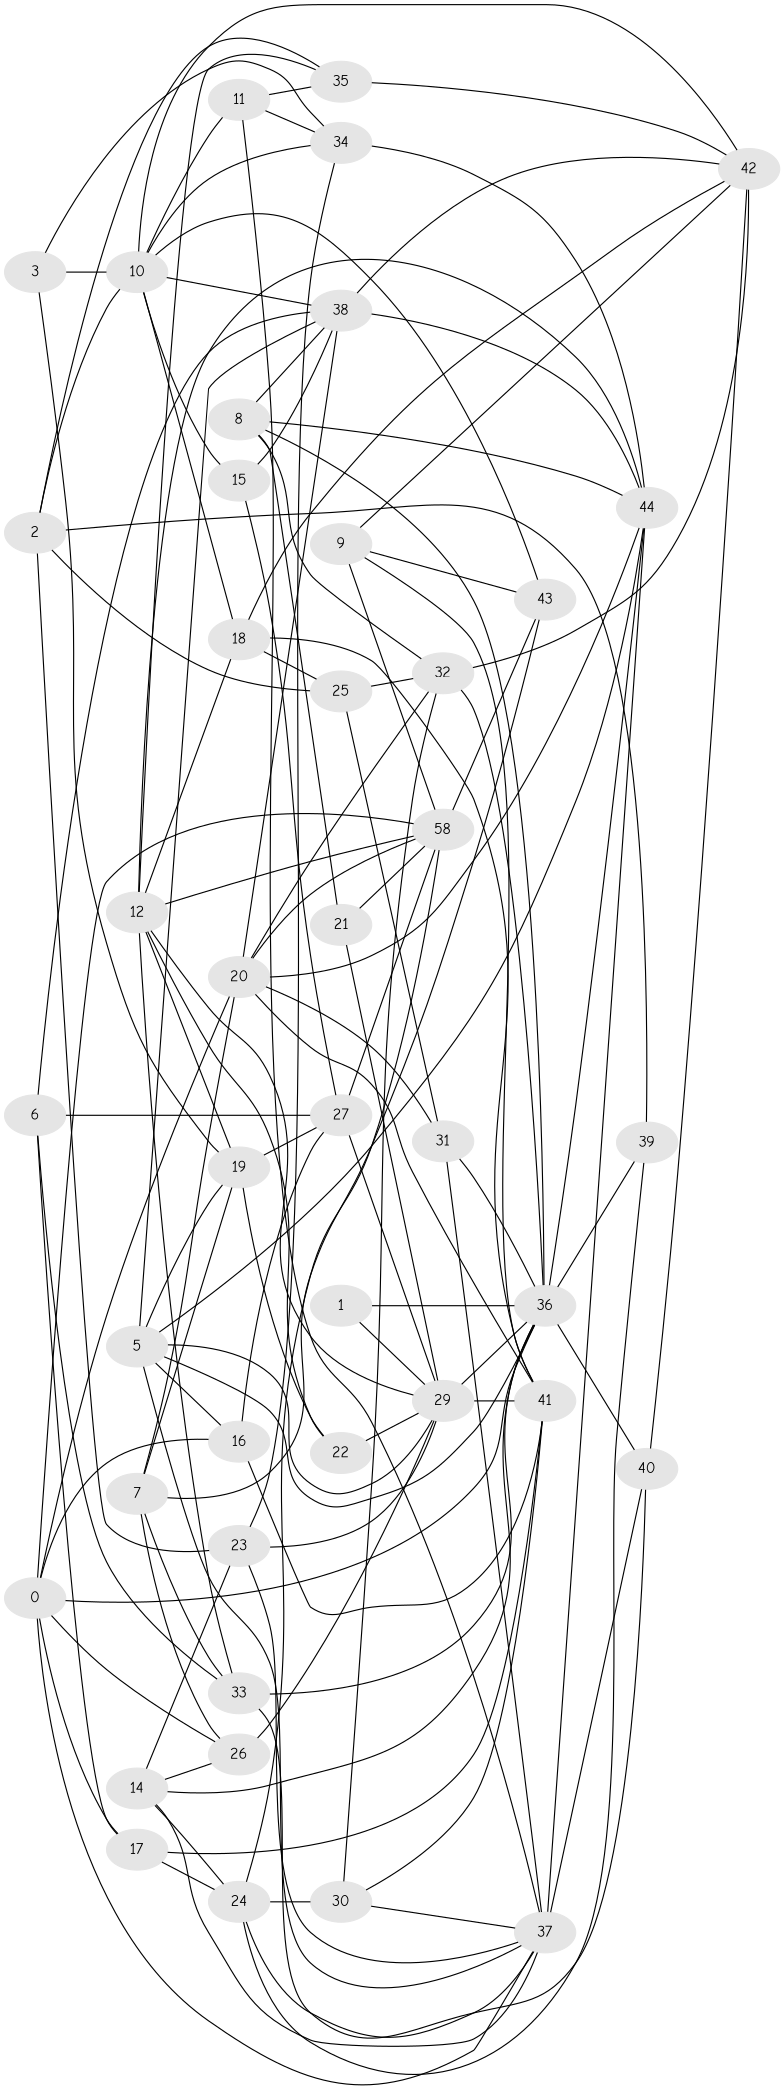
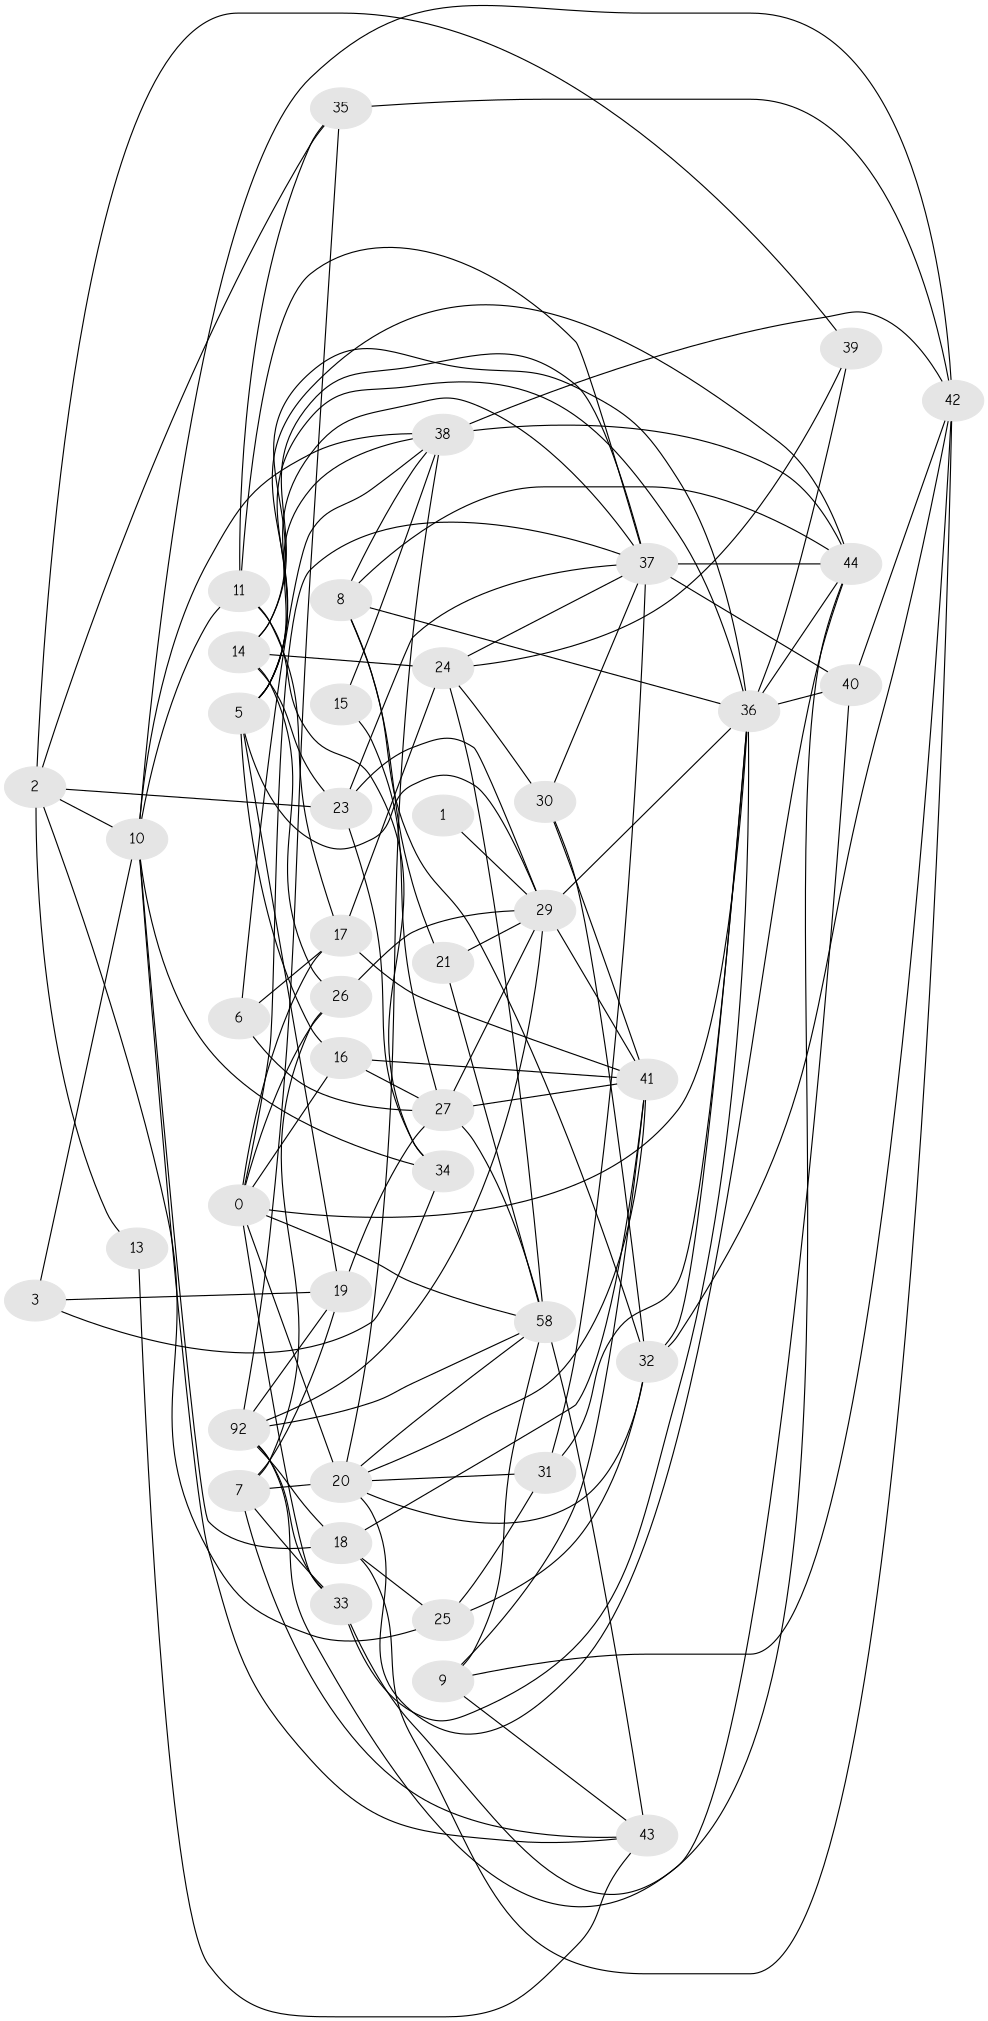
edge "34" -- "44": removed
edge "10" -- "15": removed
edge "11" -- "17": added
node "12": label "12" -> "92"
edge "41" -- "27": added
node "13": added
edge "1" -- "36": removed
edge "6" -- "33": now "0" -- "33"
node "22": removed
